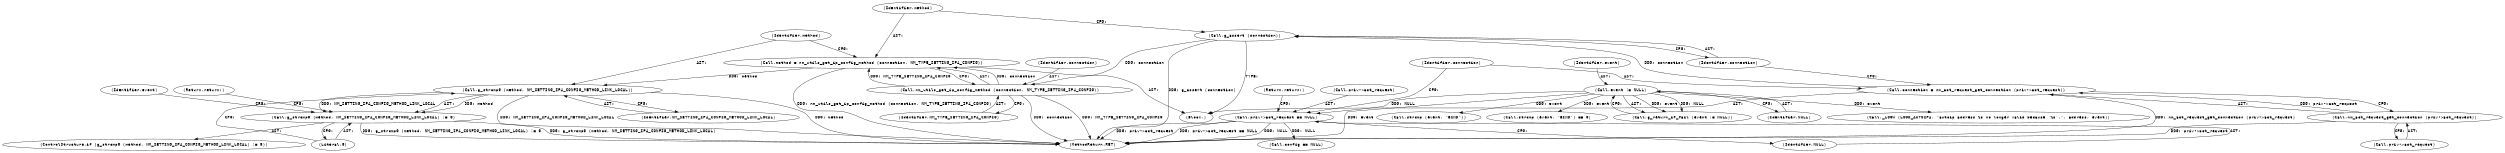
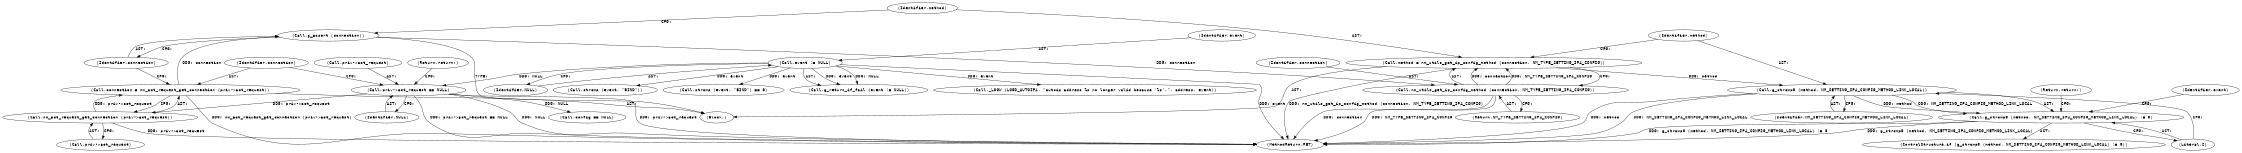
edge "(Call,g_assert (connection))" -> "(MethodReturn,RET)": removed, label "DDG: g_assert (connection)"
edge "(Call,priv->act_request == NULL)" -> "(Call,nm_act_request_get_connection (priv->act_request))": added, label "DDG: priv->act_request"
edge "(Call,g_return_if_fail (event != NULL))" -> "(Call,event != NULL)": removed, label "CFG:"
node "(Identifier,NM_TYPE_SETTING_IP4_CONFIG)": label "(Identifier,NM_TYPE_SETTING_IP4_CONFIG)" -> "(Return,NM_TYPE_SETTING_IP4_CONFIG)"
node "(Literal,0)": label "(Literal,0)" -> "(Literal,2)"
